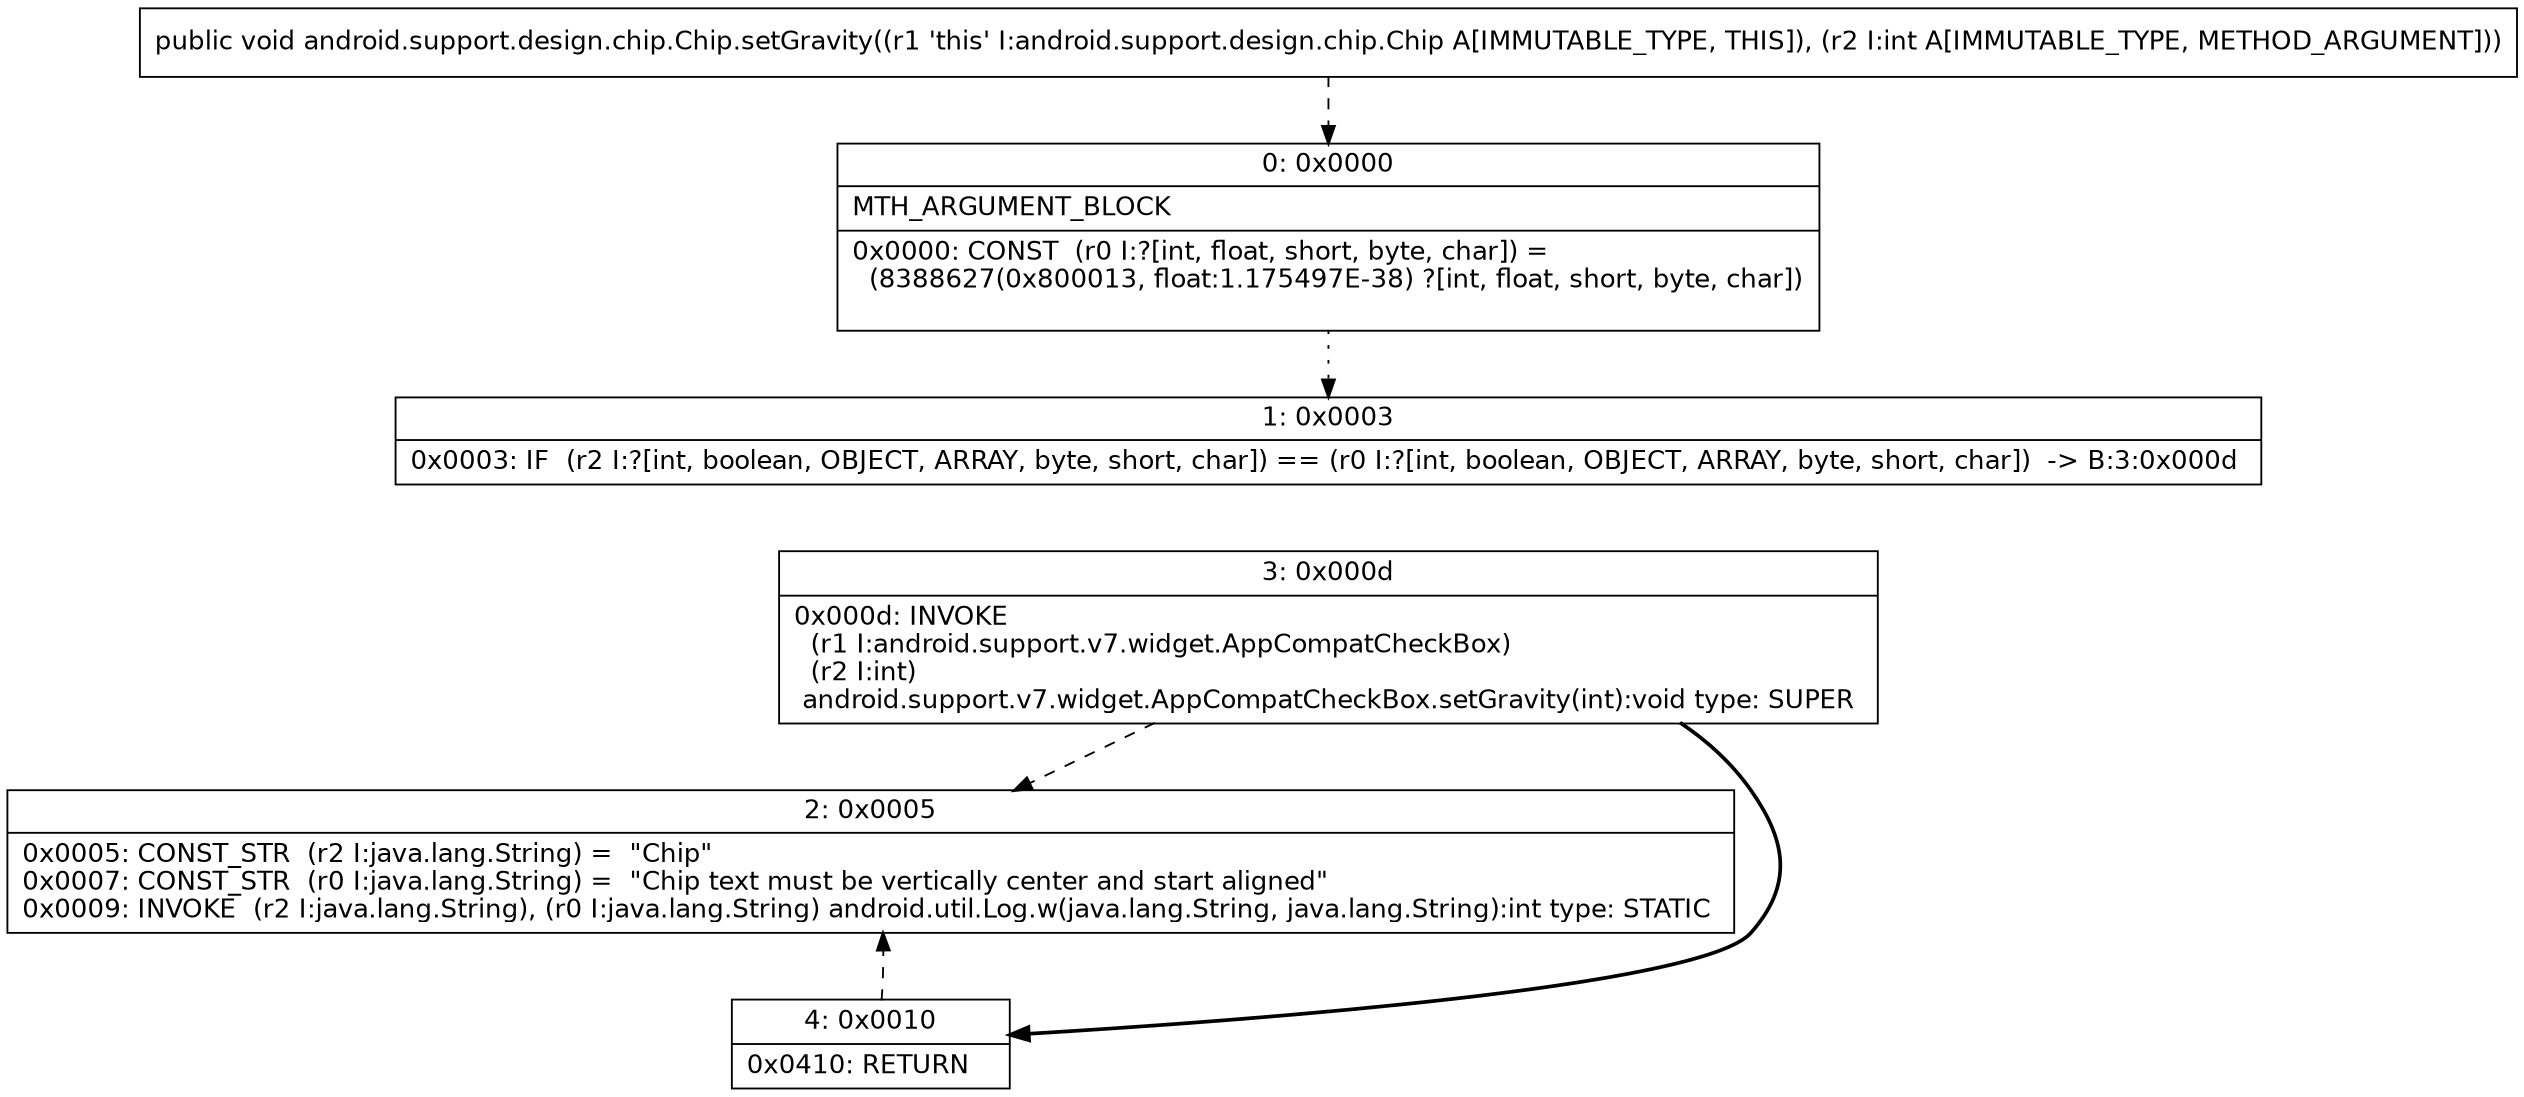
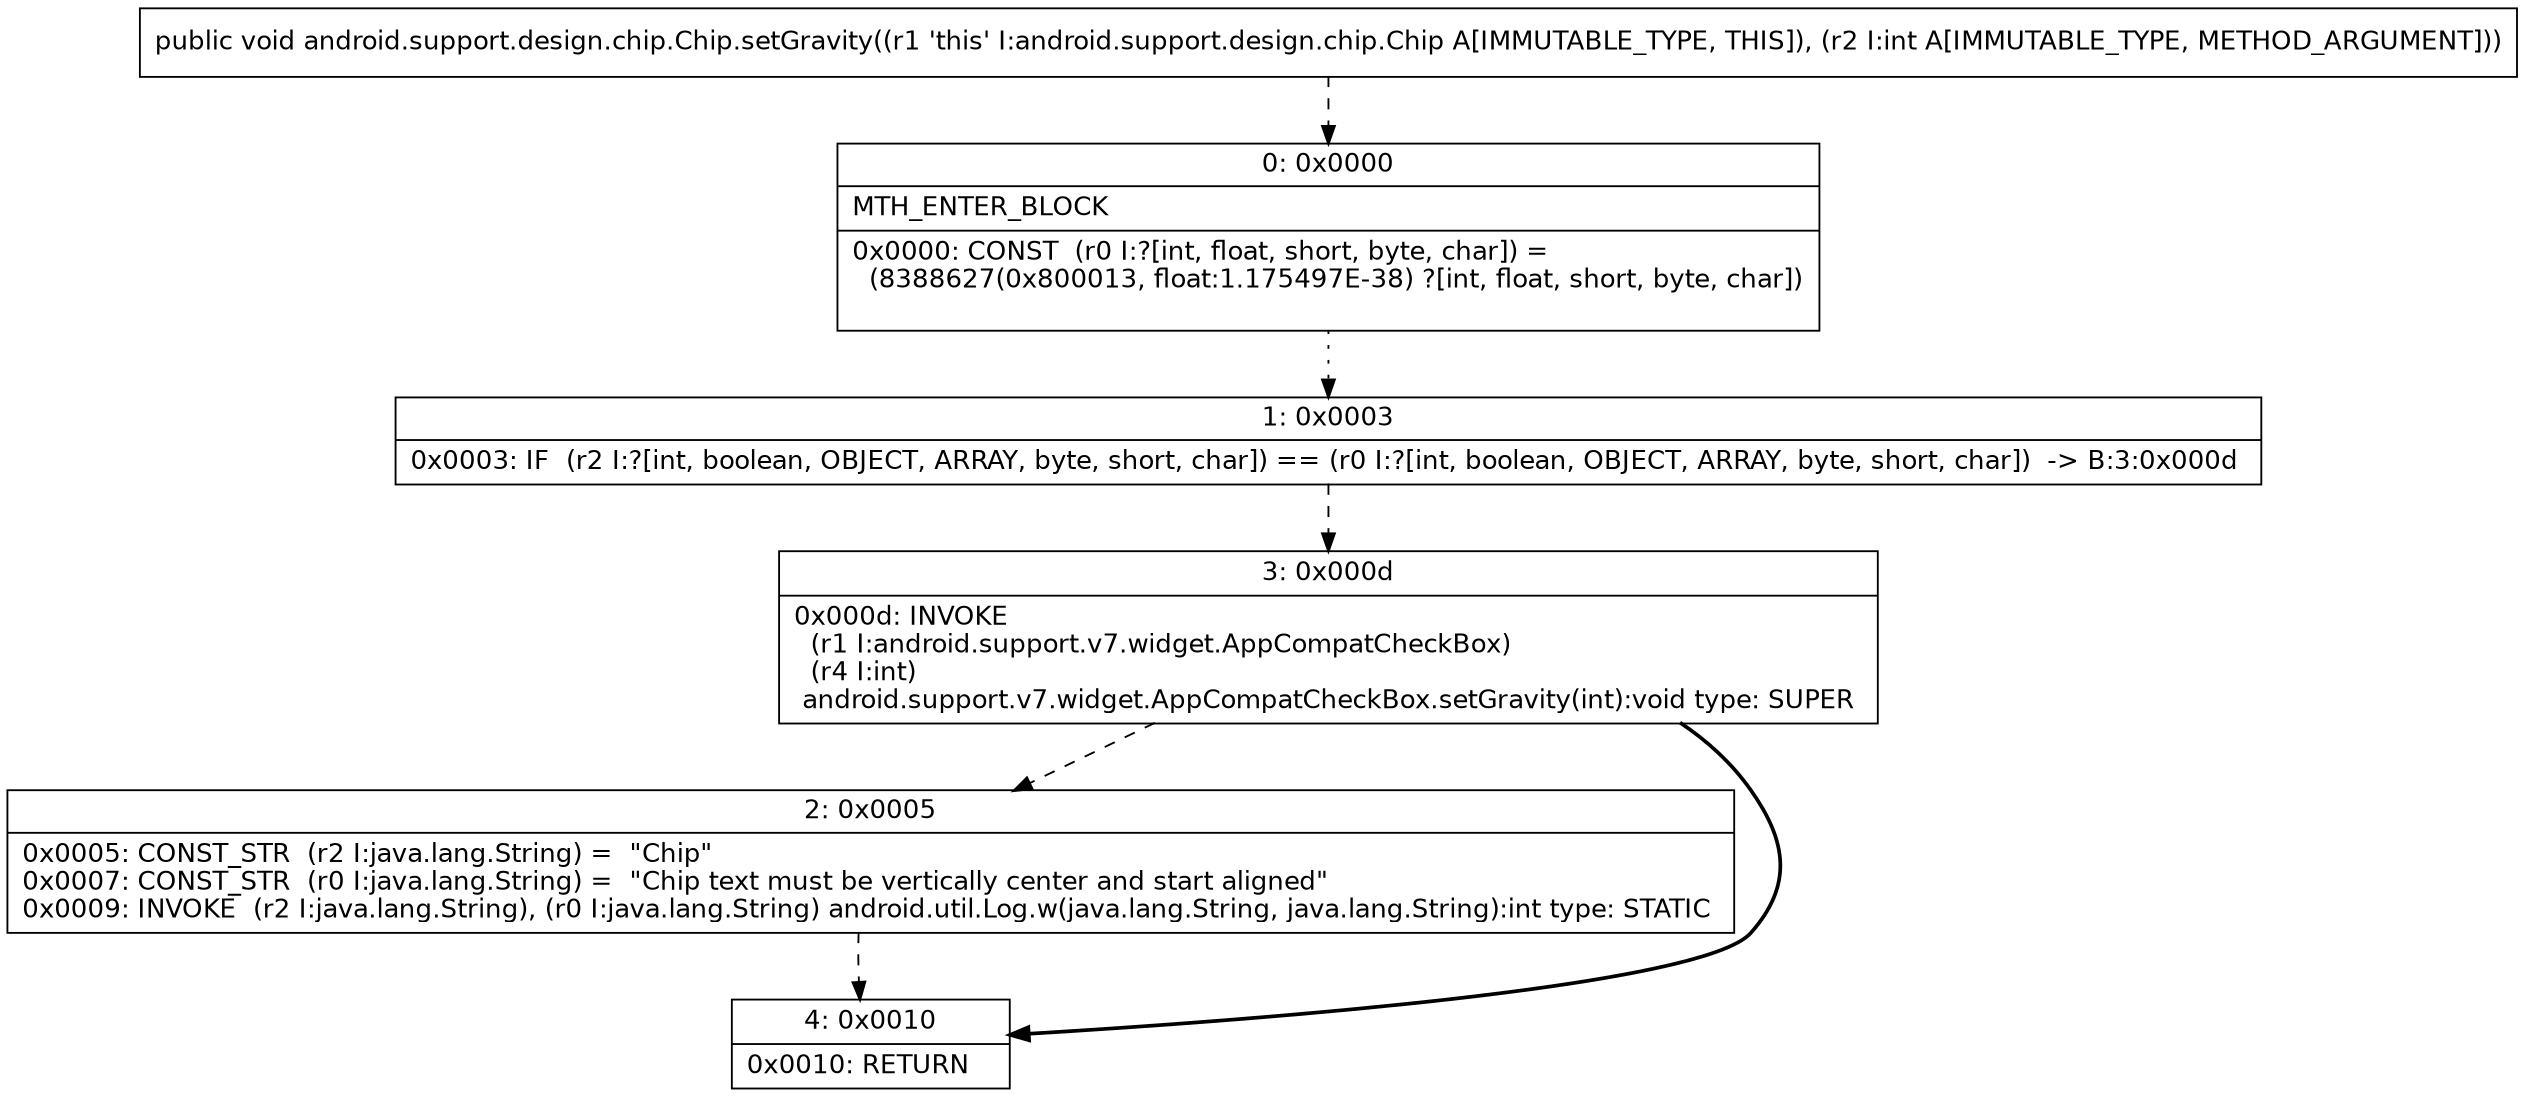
node "0: 0x0000": text "MTH_ARGUMENT_BLOCK" -> "MTH_ENTER_BLOCK"
edge "1: 0x0003" -> "3: 0x000d": added
node "3: 0x000d": text "(r2 I:int)" -> "(r4 I:int)"
edge "4: 0x0010" -> "2: 0x0005": reversed
node "4: 0x0010": text "0x0410: RETURN" -> "0x0010: RETURN"
